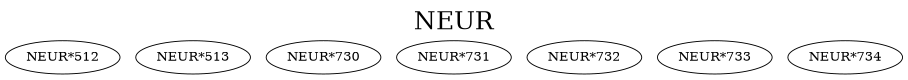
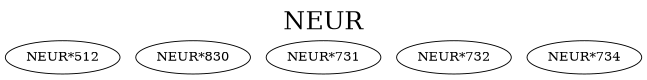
node "NEUR*513": removed
node "NEUR*730": label "NEUR*730" -> "NEUR*830"
node "NEUR*733": removed
